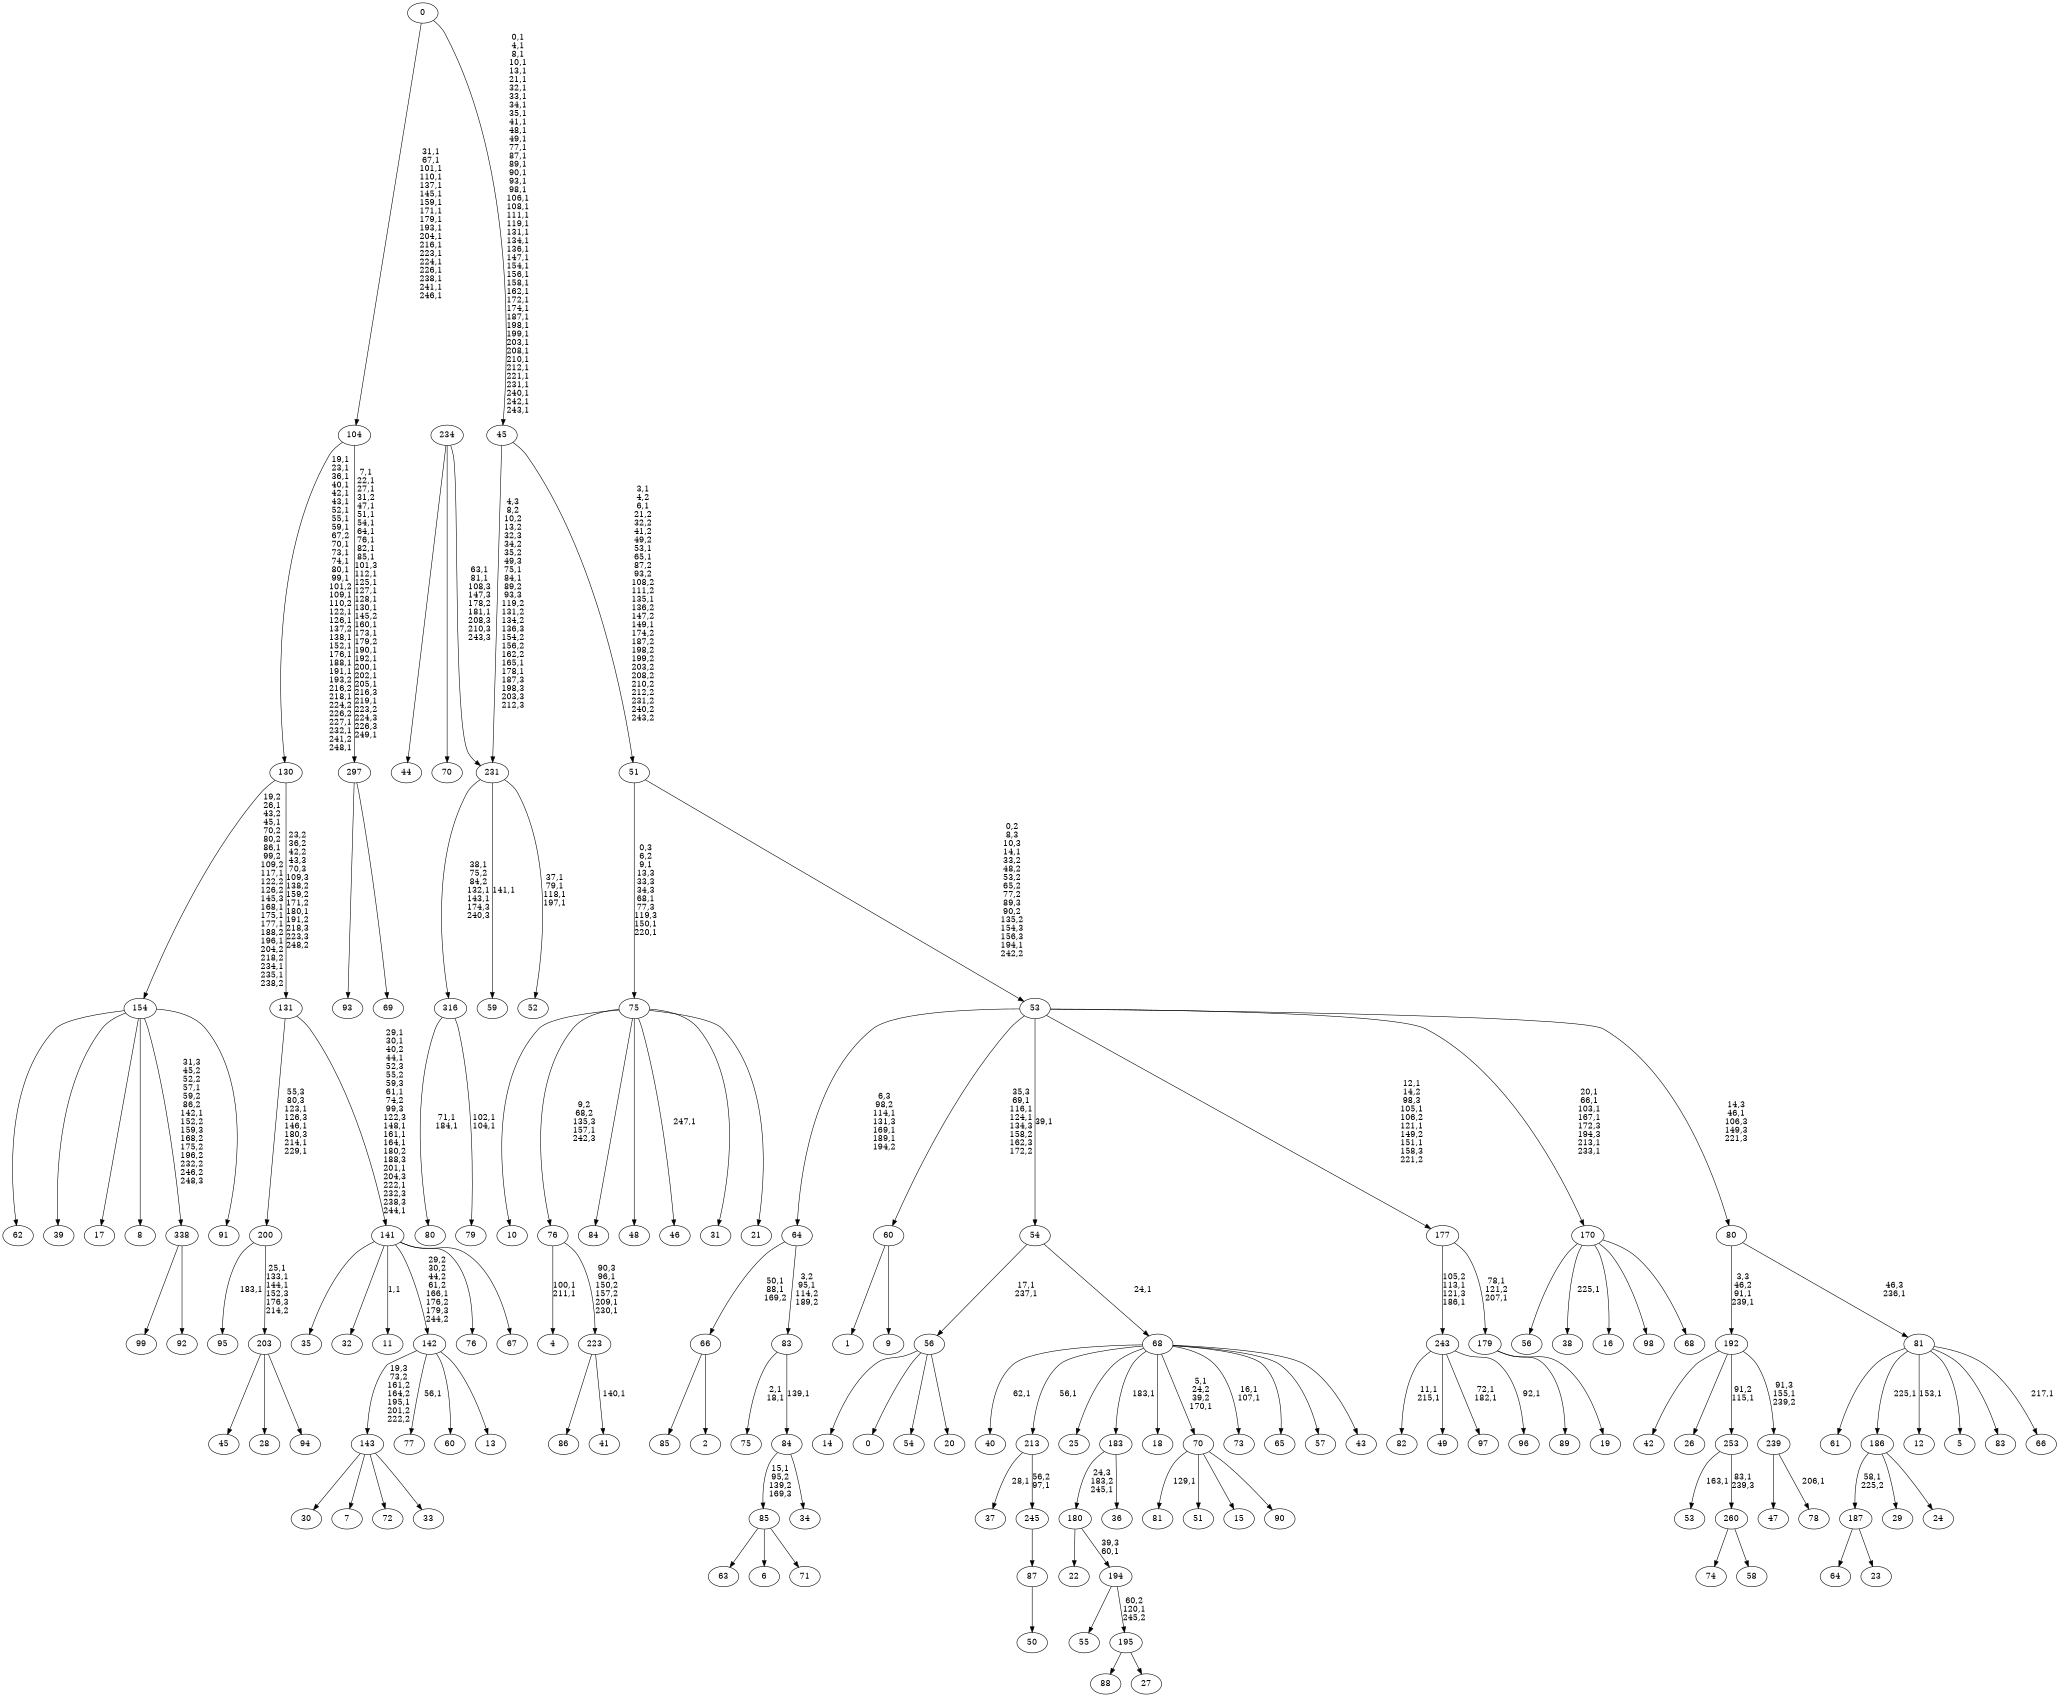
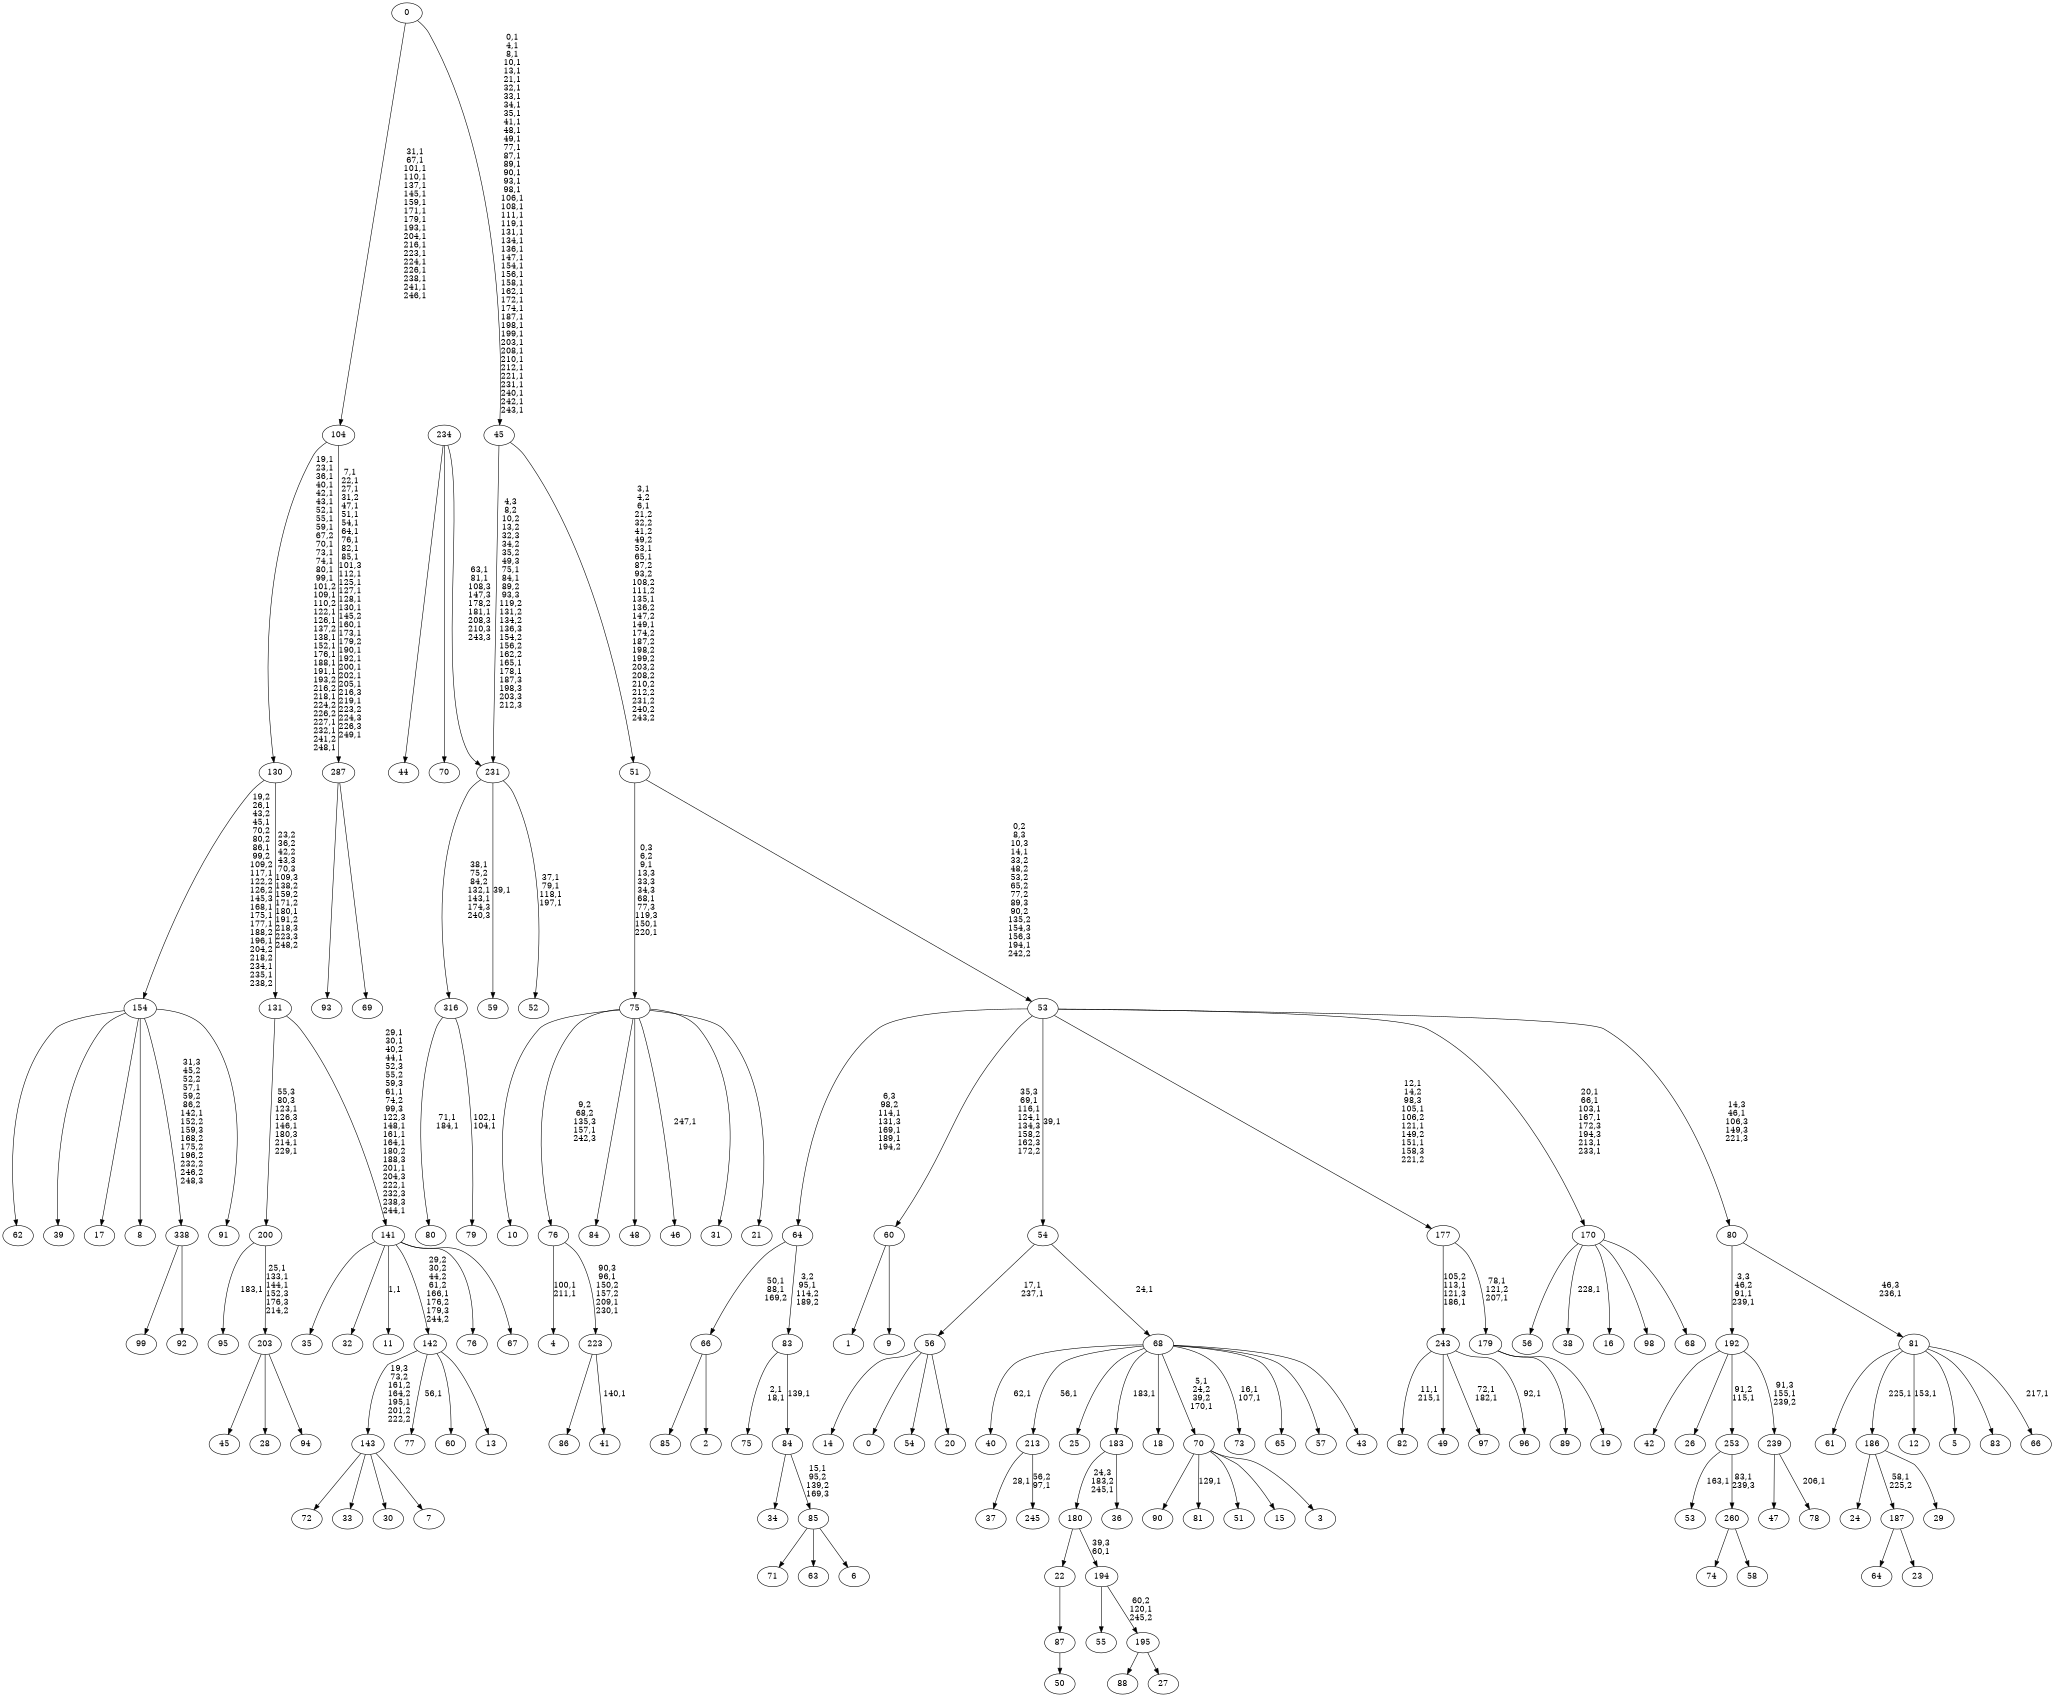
node "297": label "297" -> "287"
edge "231" -> "59": label "141,1" -> "39,1"
edge "170" -> "38": label "225,1" -> "228,1"
node "3": added
edge "245" -> "87": now "22" -> "87"
